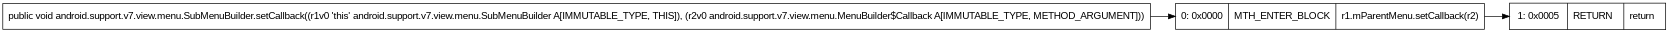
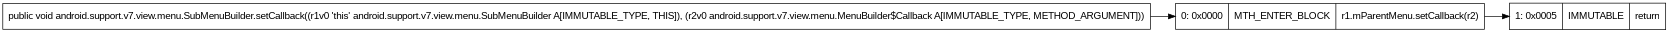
node "1: 0x0005": text "RETURN" -> "IMMUTABLE"
